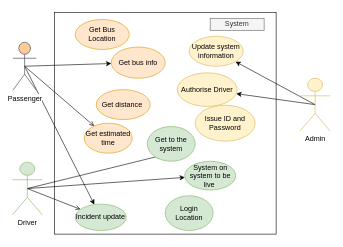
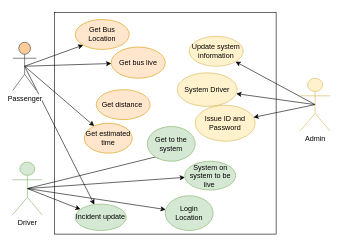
node "System": removed
edge "Passenger" -> "Get Bus Location": added
node "Get bus info": label "Get bus info" -> "Get bus live"
node "Authorise Driver": label "Authorise Driver" -> "System Driver"
edge "Admin" -> "Issue ID and Password": added
edge "Passenger" -> "Get estimated time": arrowhead open -> classic
edge "Driver" -> "Login Location": added
edge "Driver" -> "Incident update": arrowhead open -> classic
